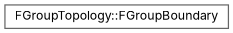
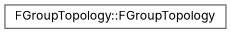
node "FGroupTopology::FGroupBoundary": label "FGroupTopology::FGroupBoundary" -> "FGroupTopology::FGroupTopology"
